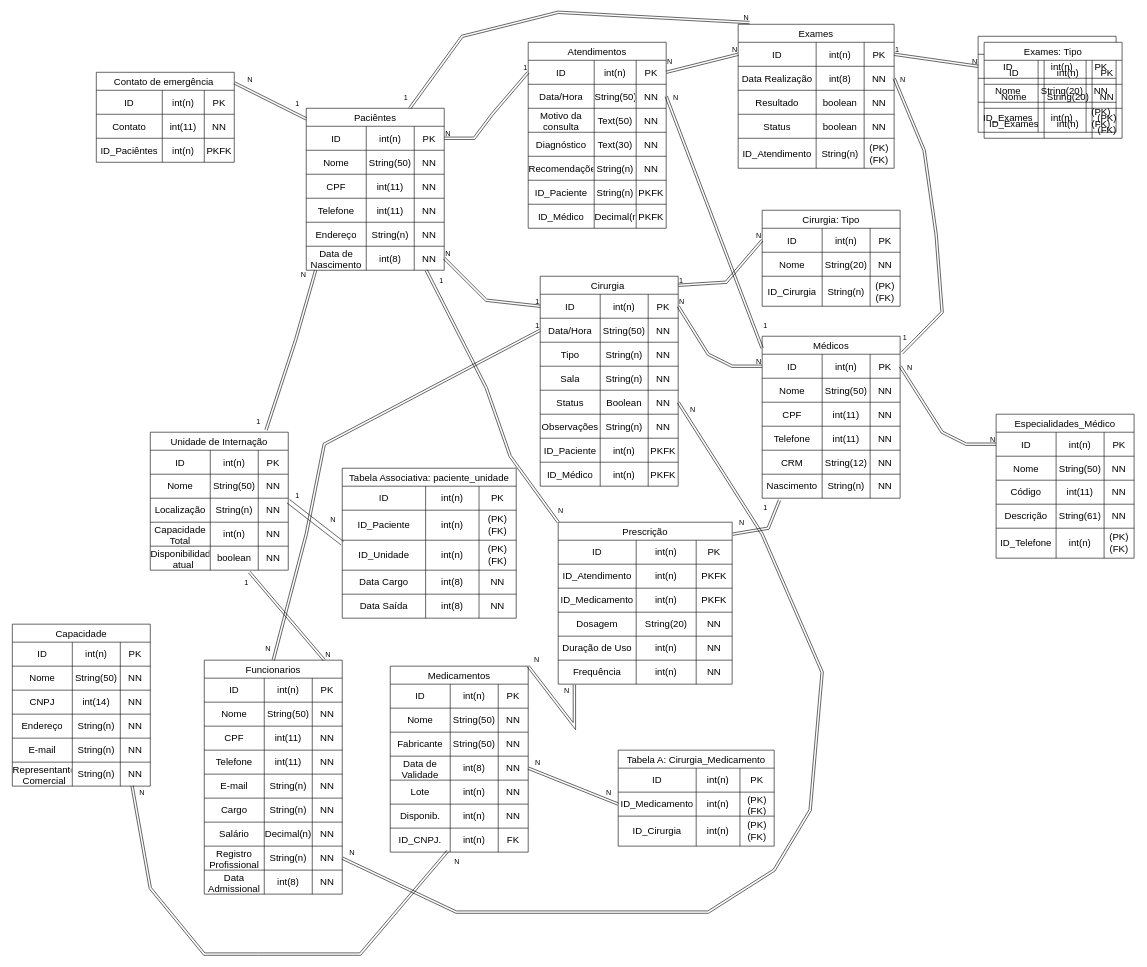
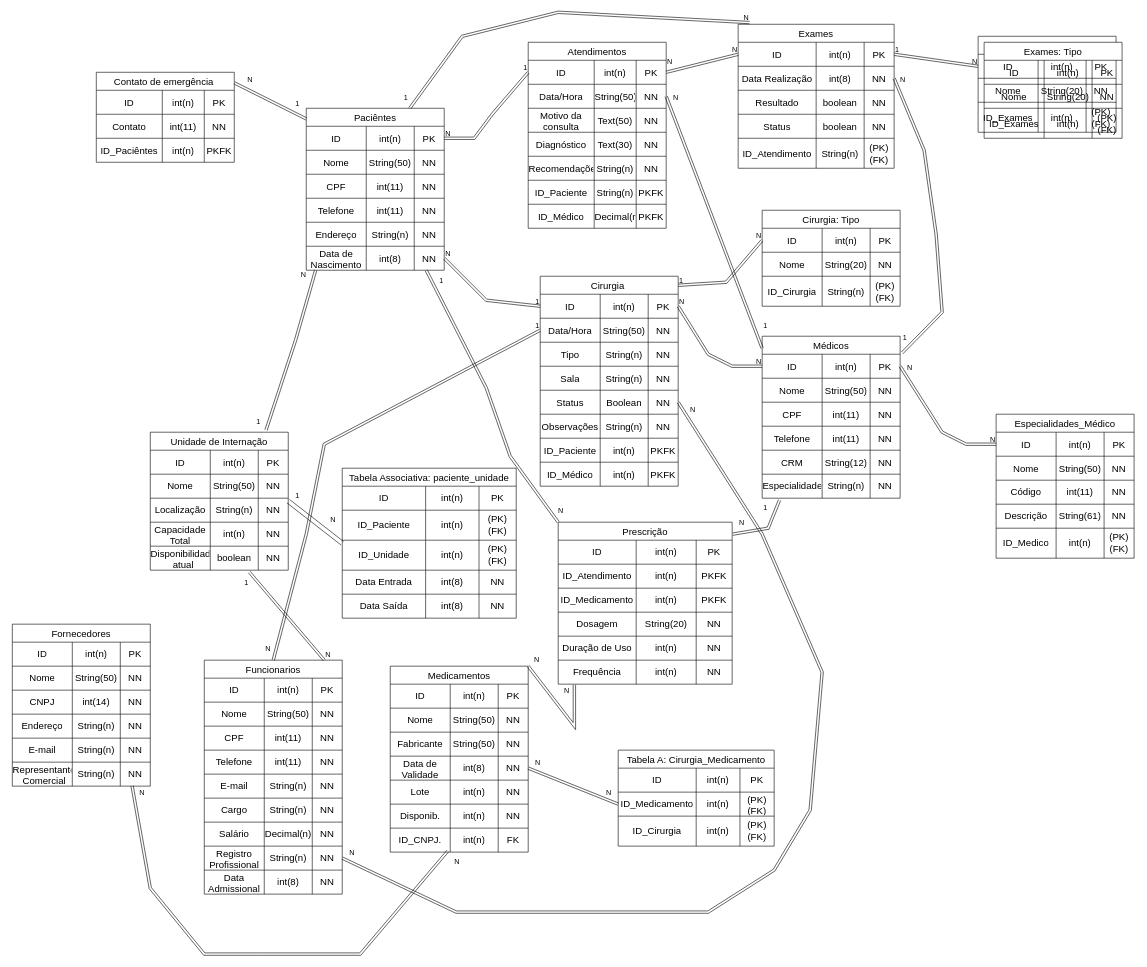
node "Nascimento": label "Nascimento" -> "Especialidade"
node "ID_Telefone": label "ID_Telefone" -> "ID_Medico"
node "Data Cargo": label "Data Cargo" -> "Data Entrada"
node "Capacidade": label "Capacidade" -> "Fornecedores"
